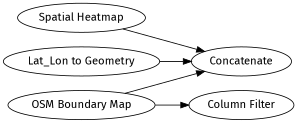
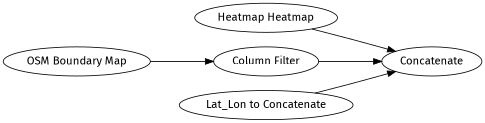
node "Spatial Heatmap": label "Spatial Heatmap" -> "Heatmap Heatmap"
node "Lat_Lon to Geometry": label "Lat_Lon to Geometry" -> "Lat_Lon to Concatenate"
edge "OSM Boundary Map" -> "Concatenate": now "Column Filter" -> "Concatenate"
